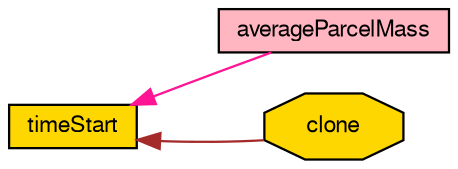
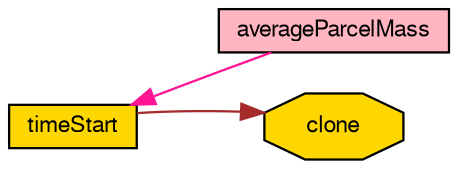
edge "clone" -> "timeStart": reversed
